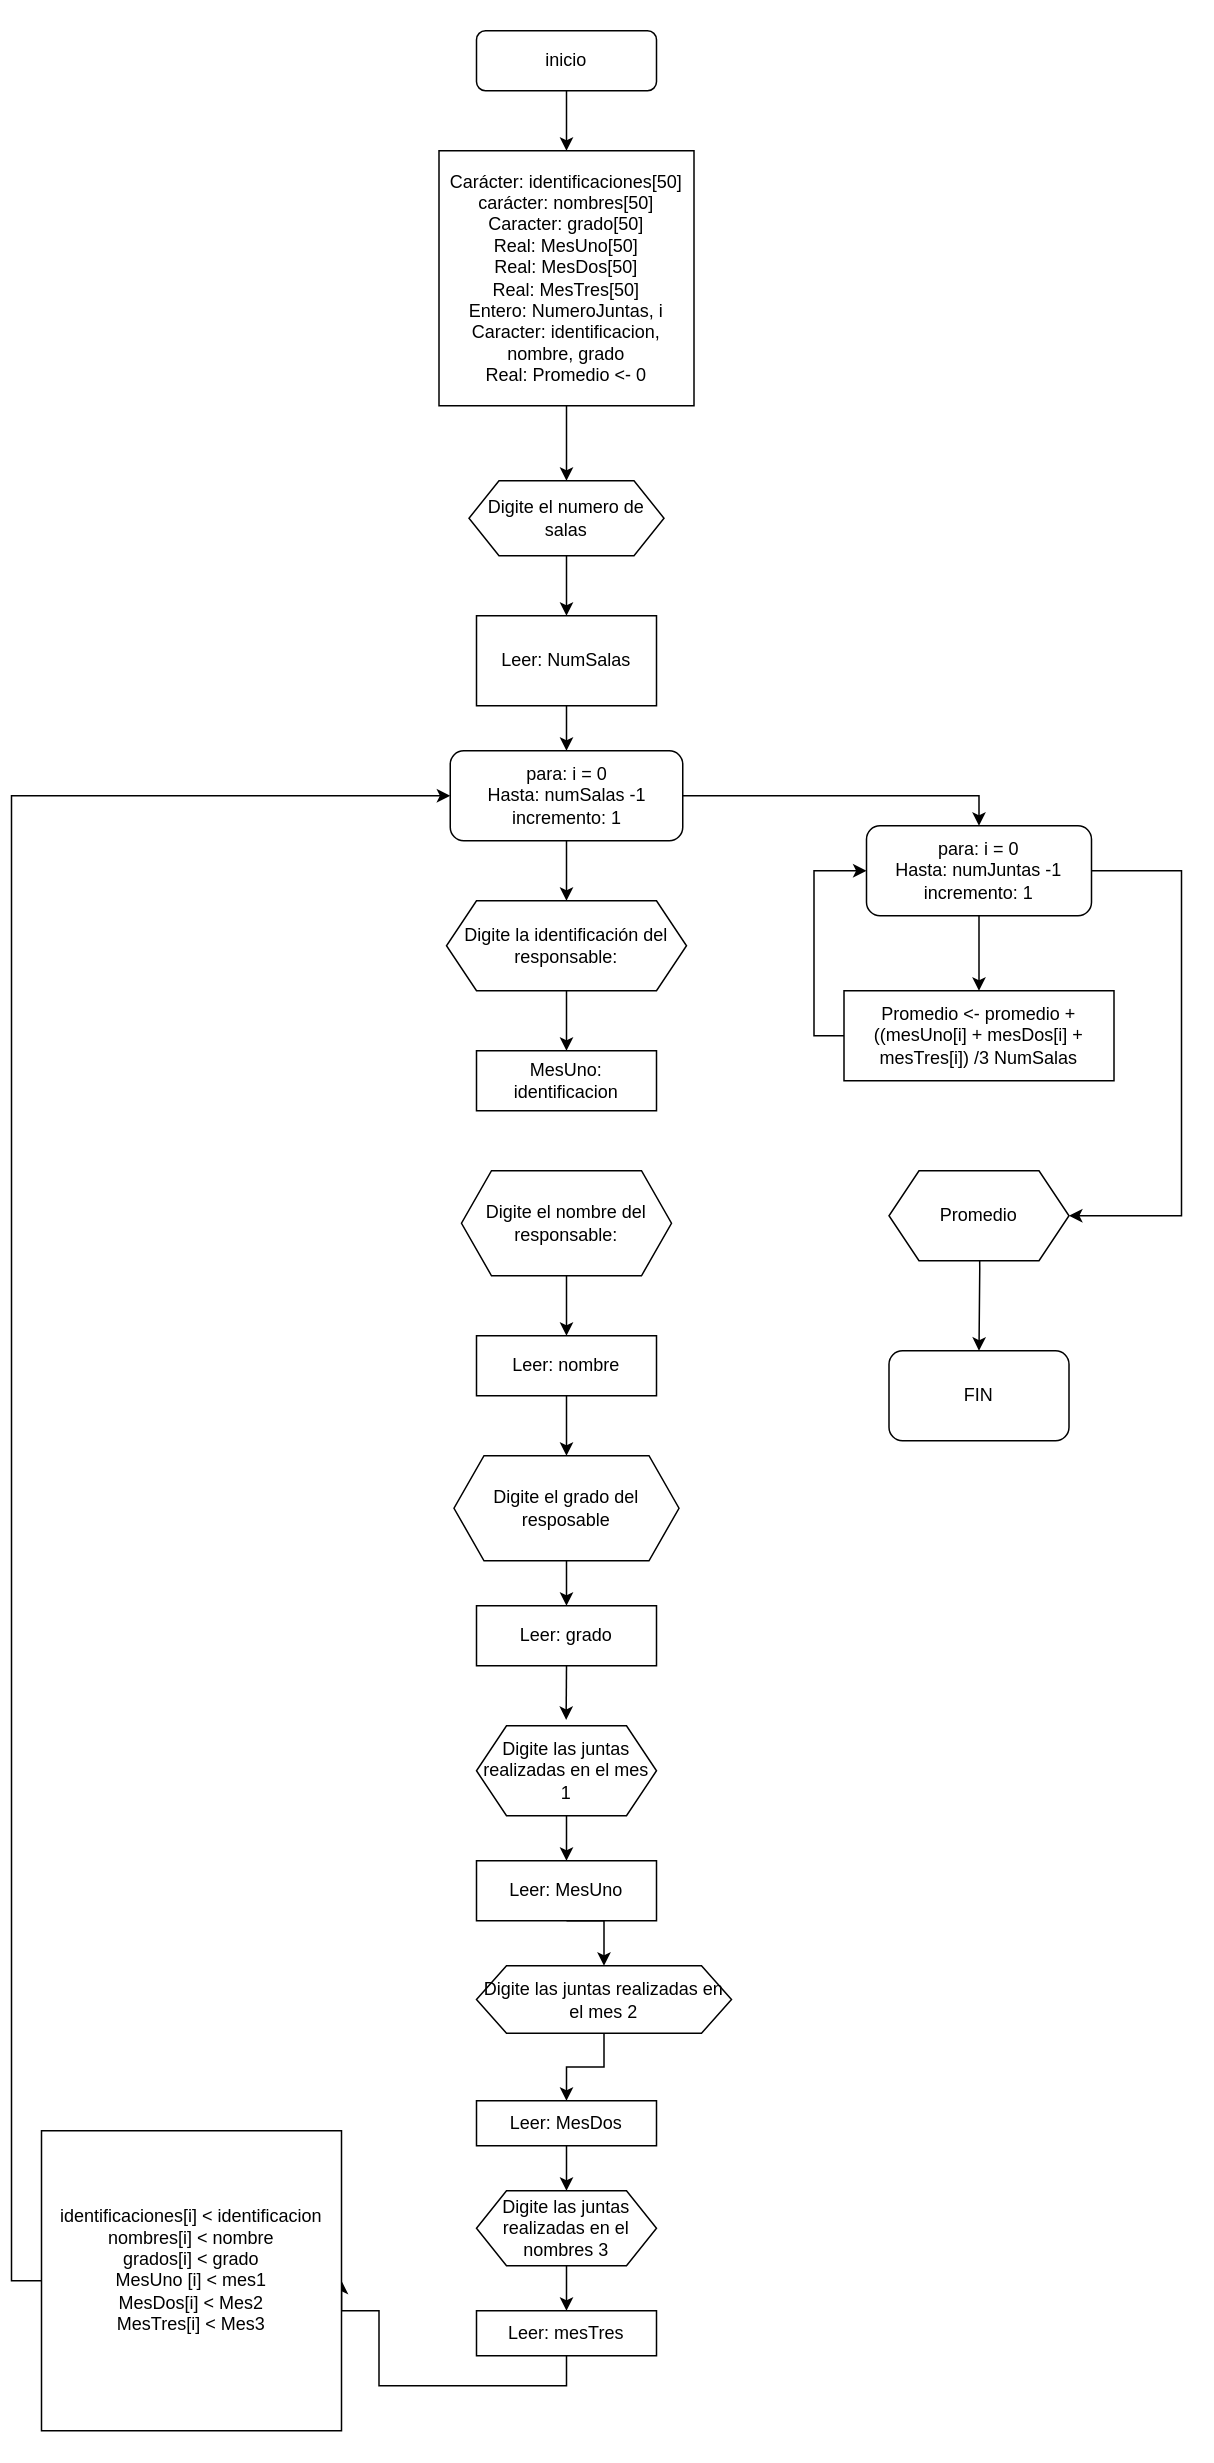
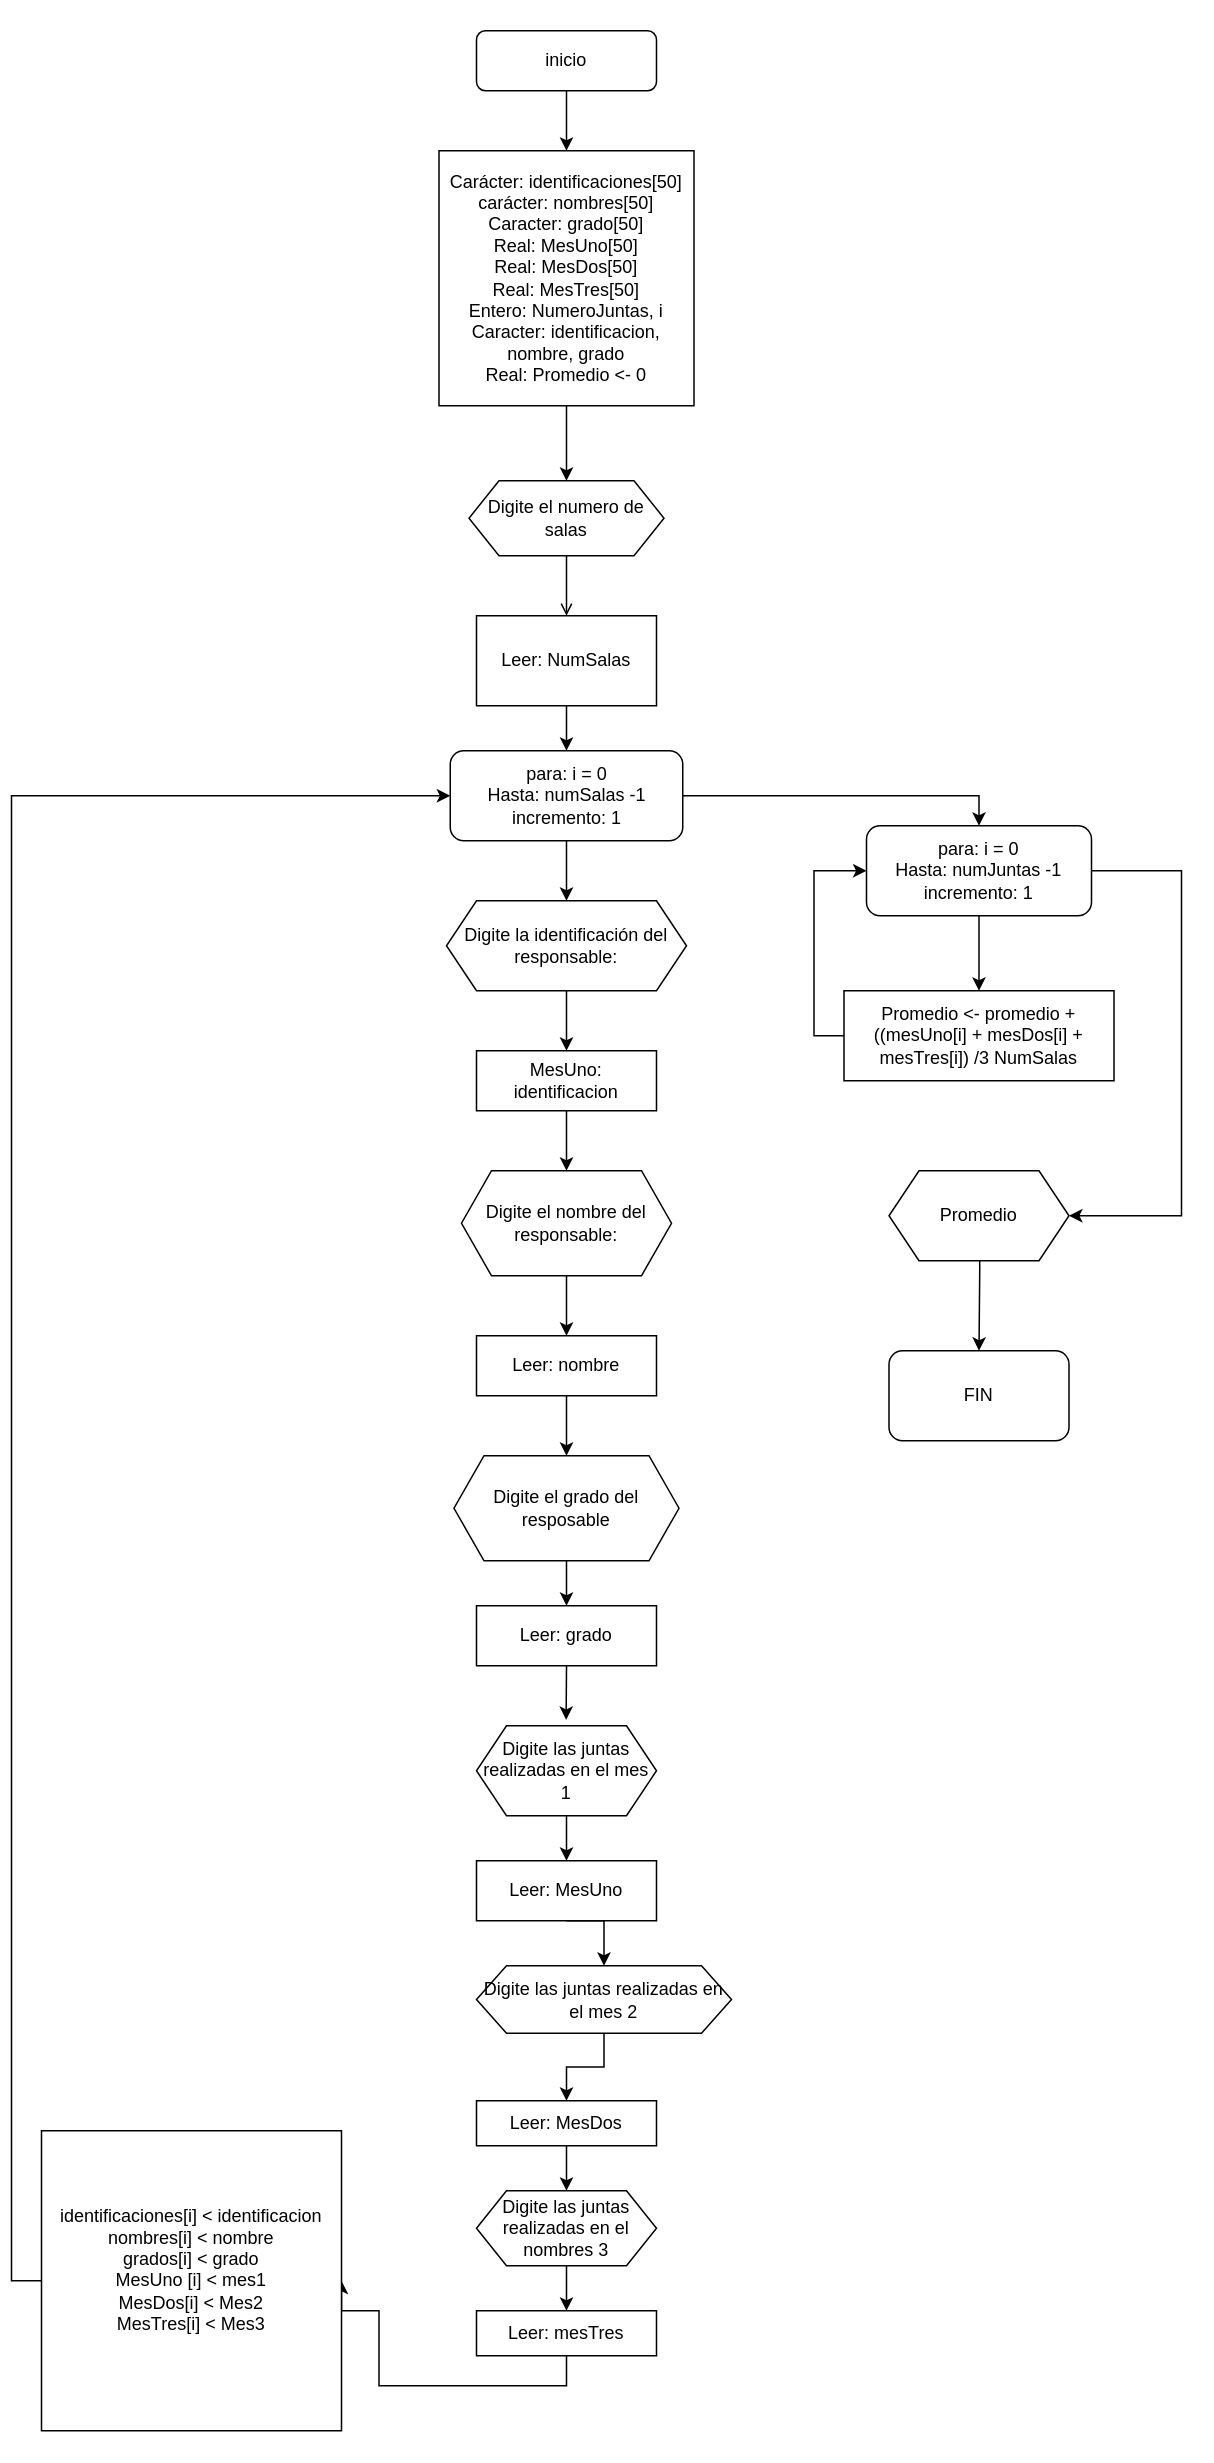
edge "Digite el numero de salas" -> "Leer: NumSalas": arrowhead classic -> open
edge "MesUno: identificacion" -> "Digite el nombre del responsable:": added
